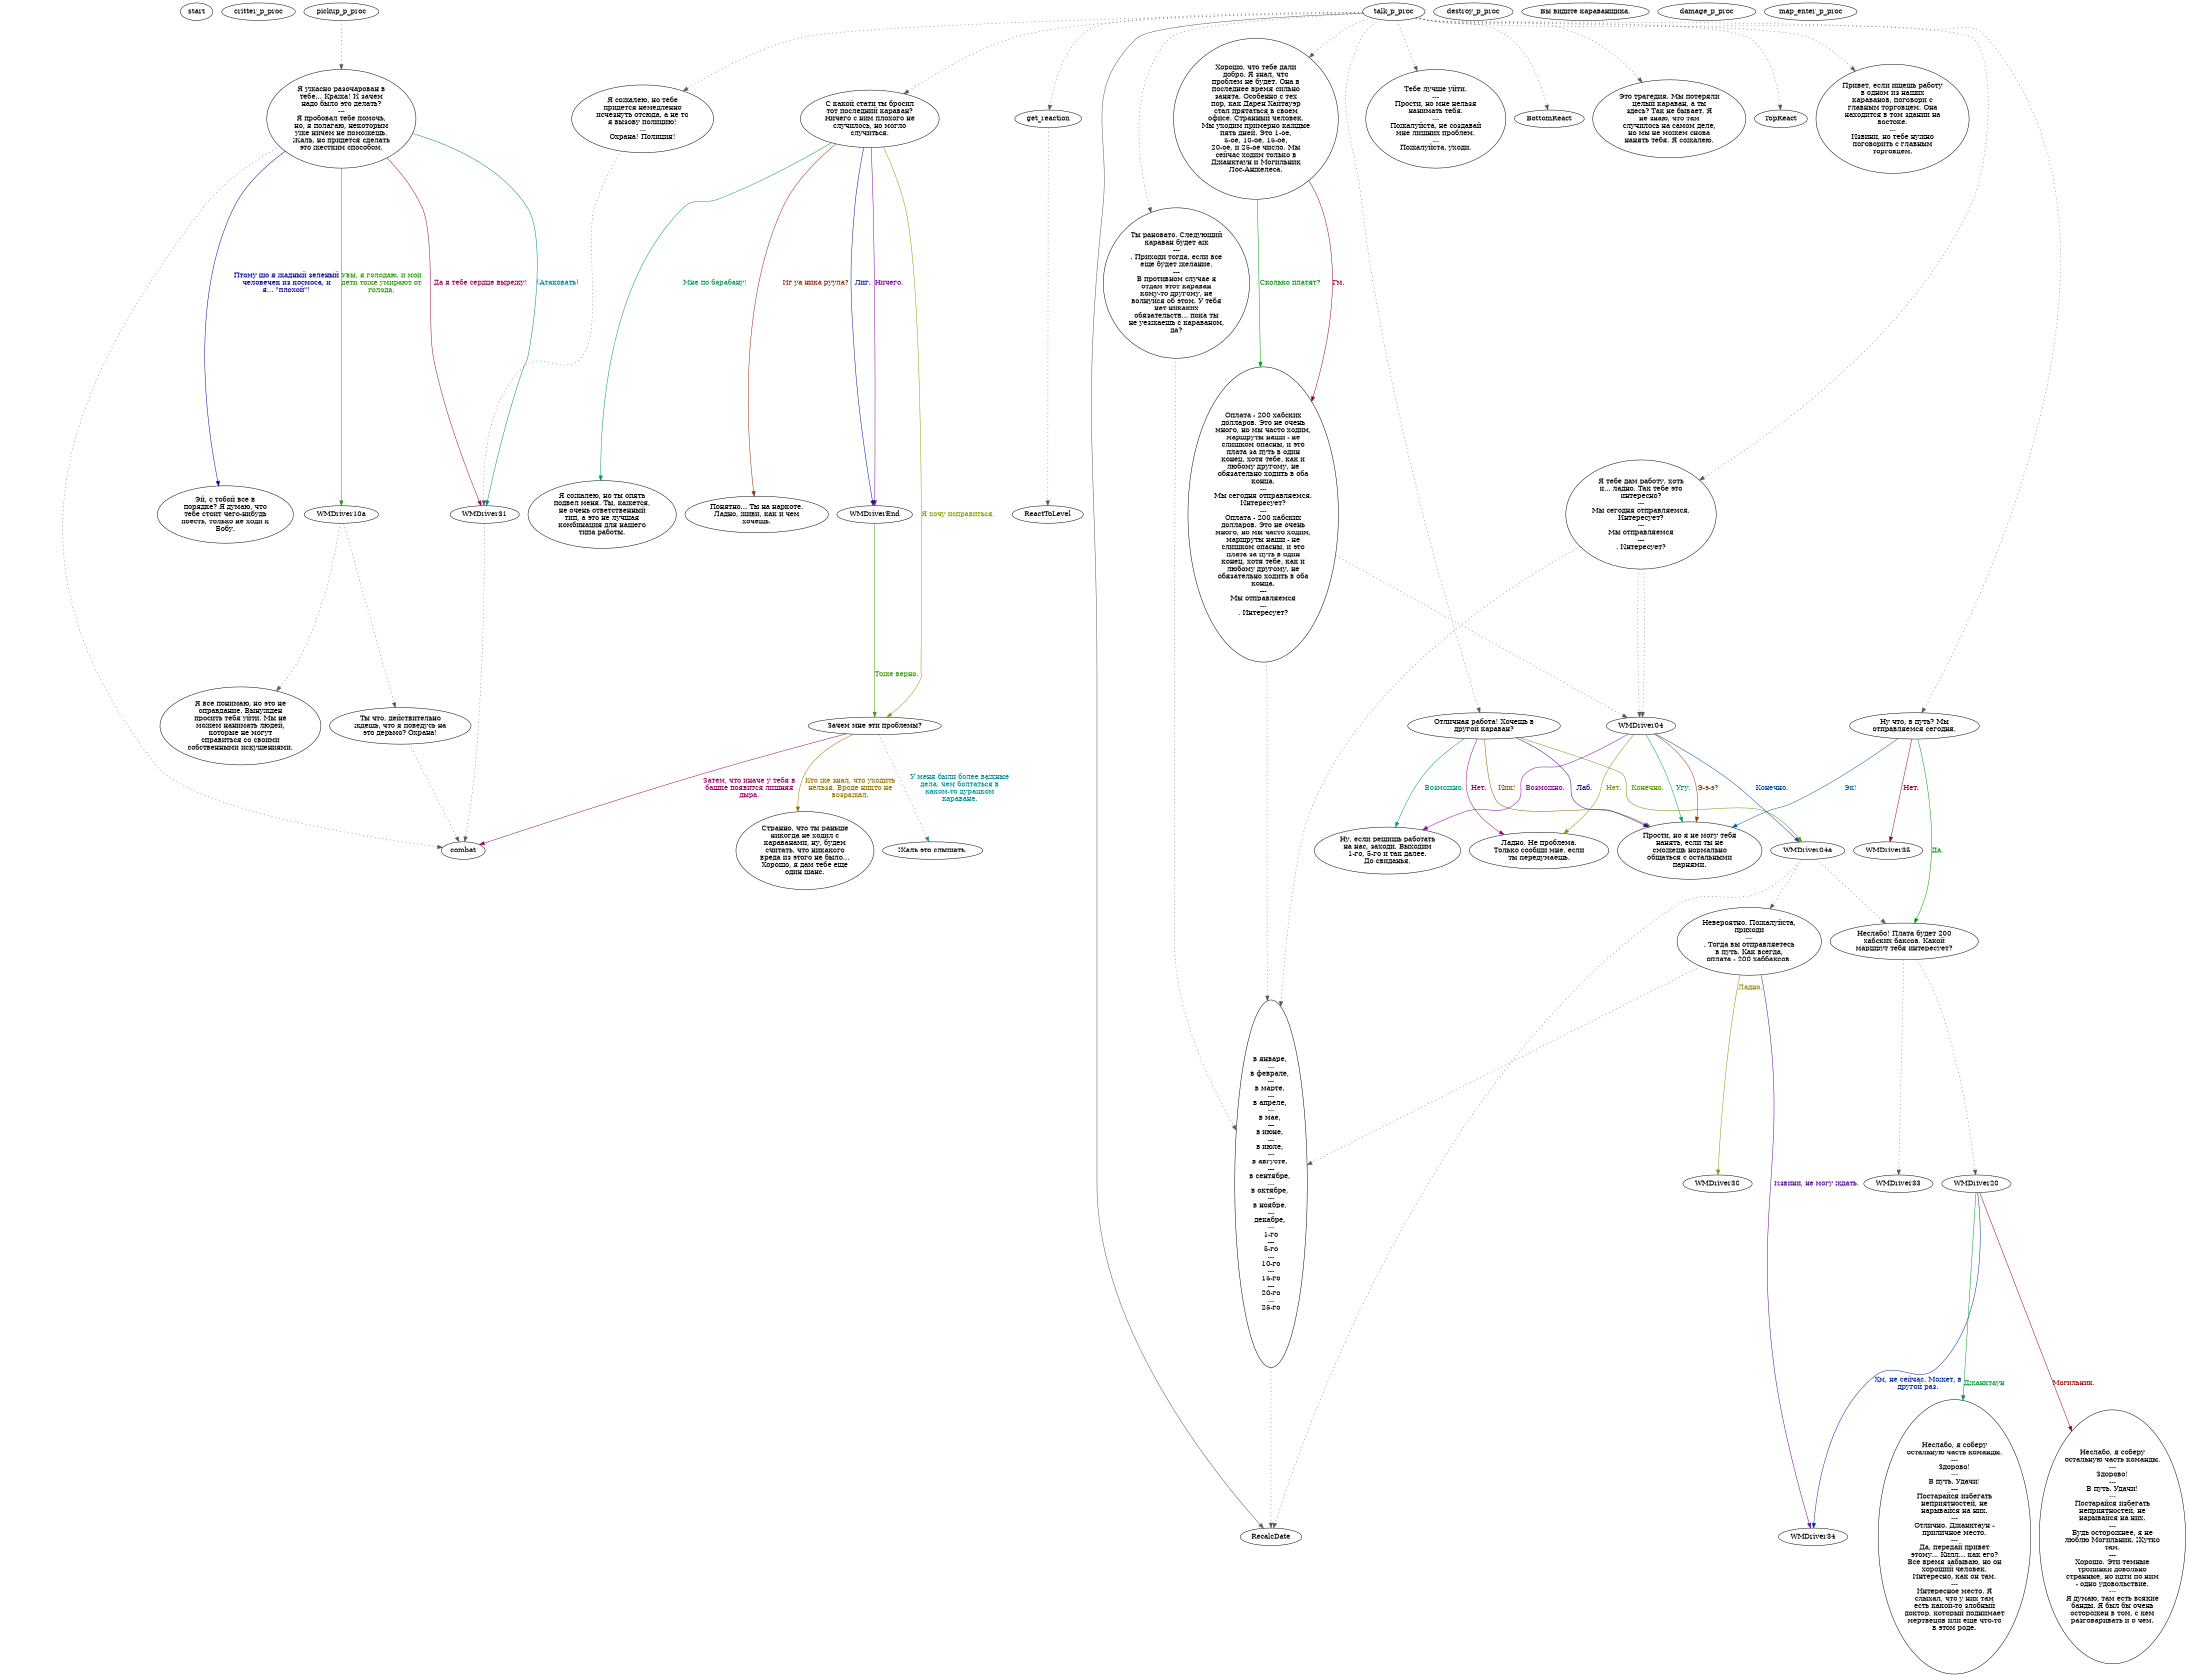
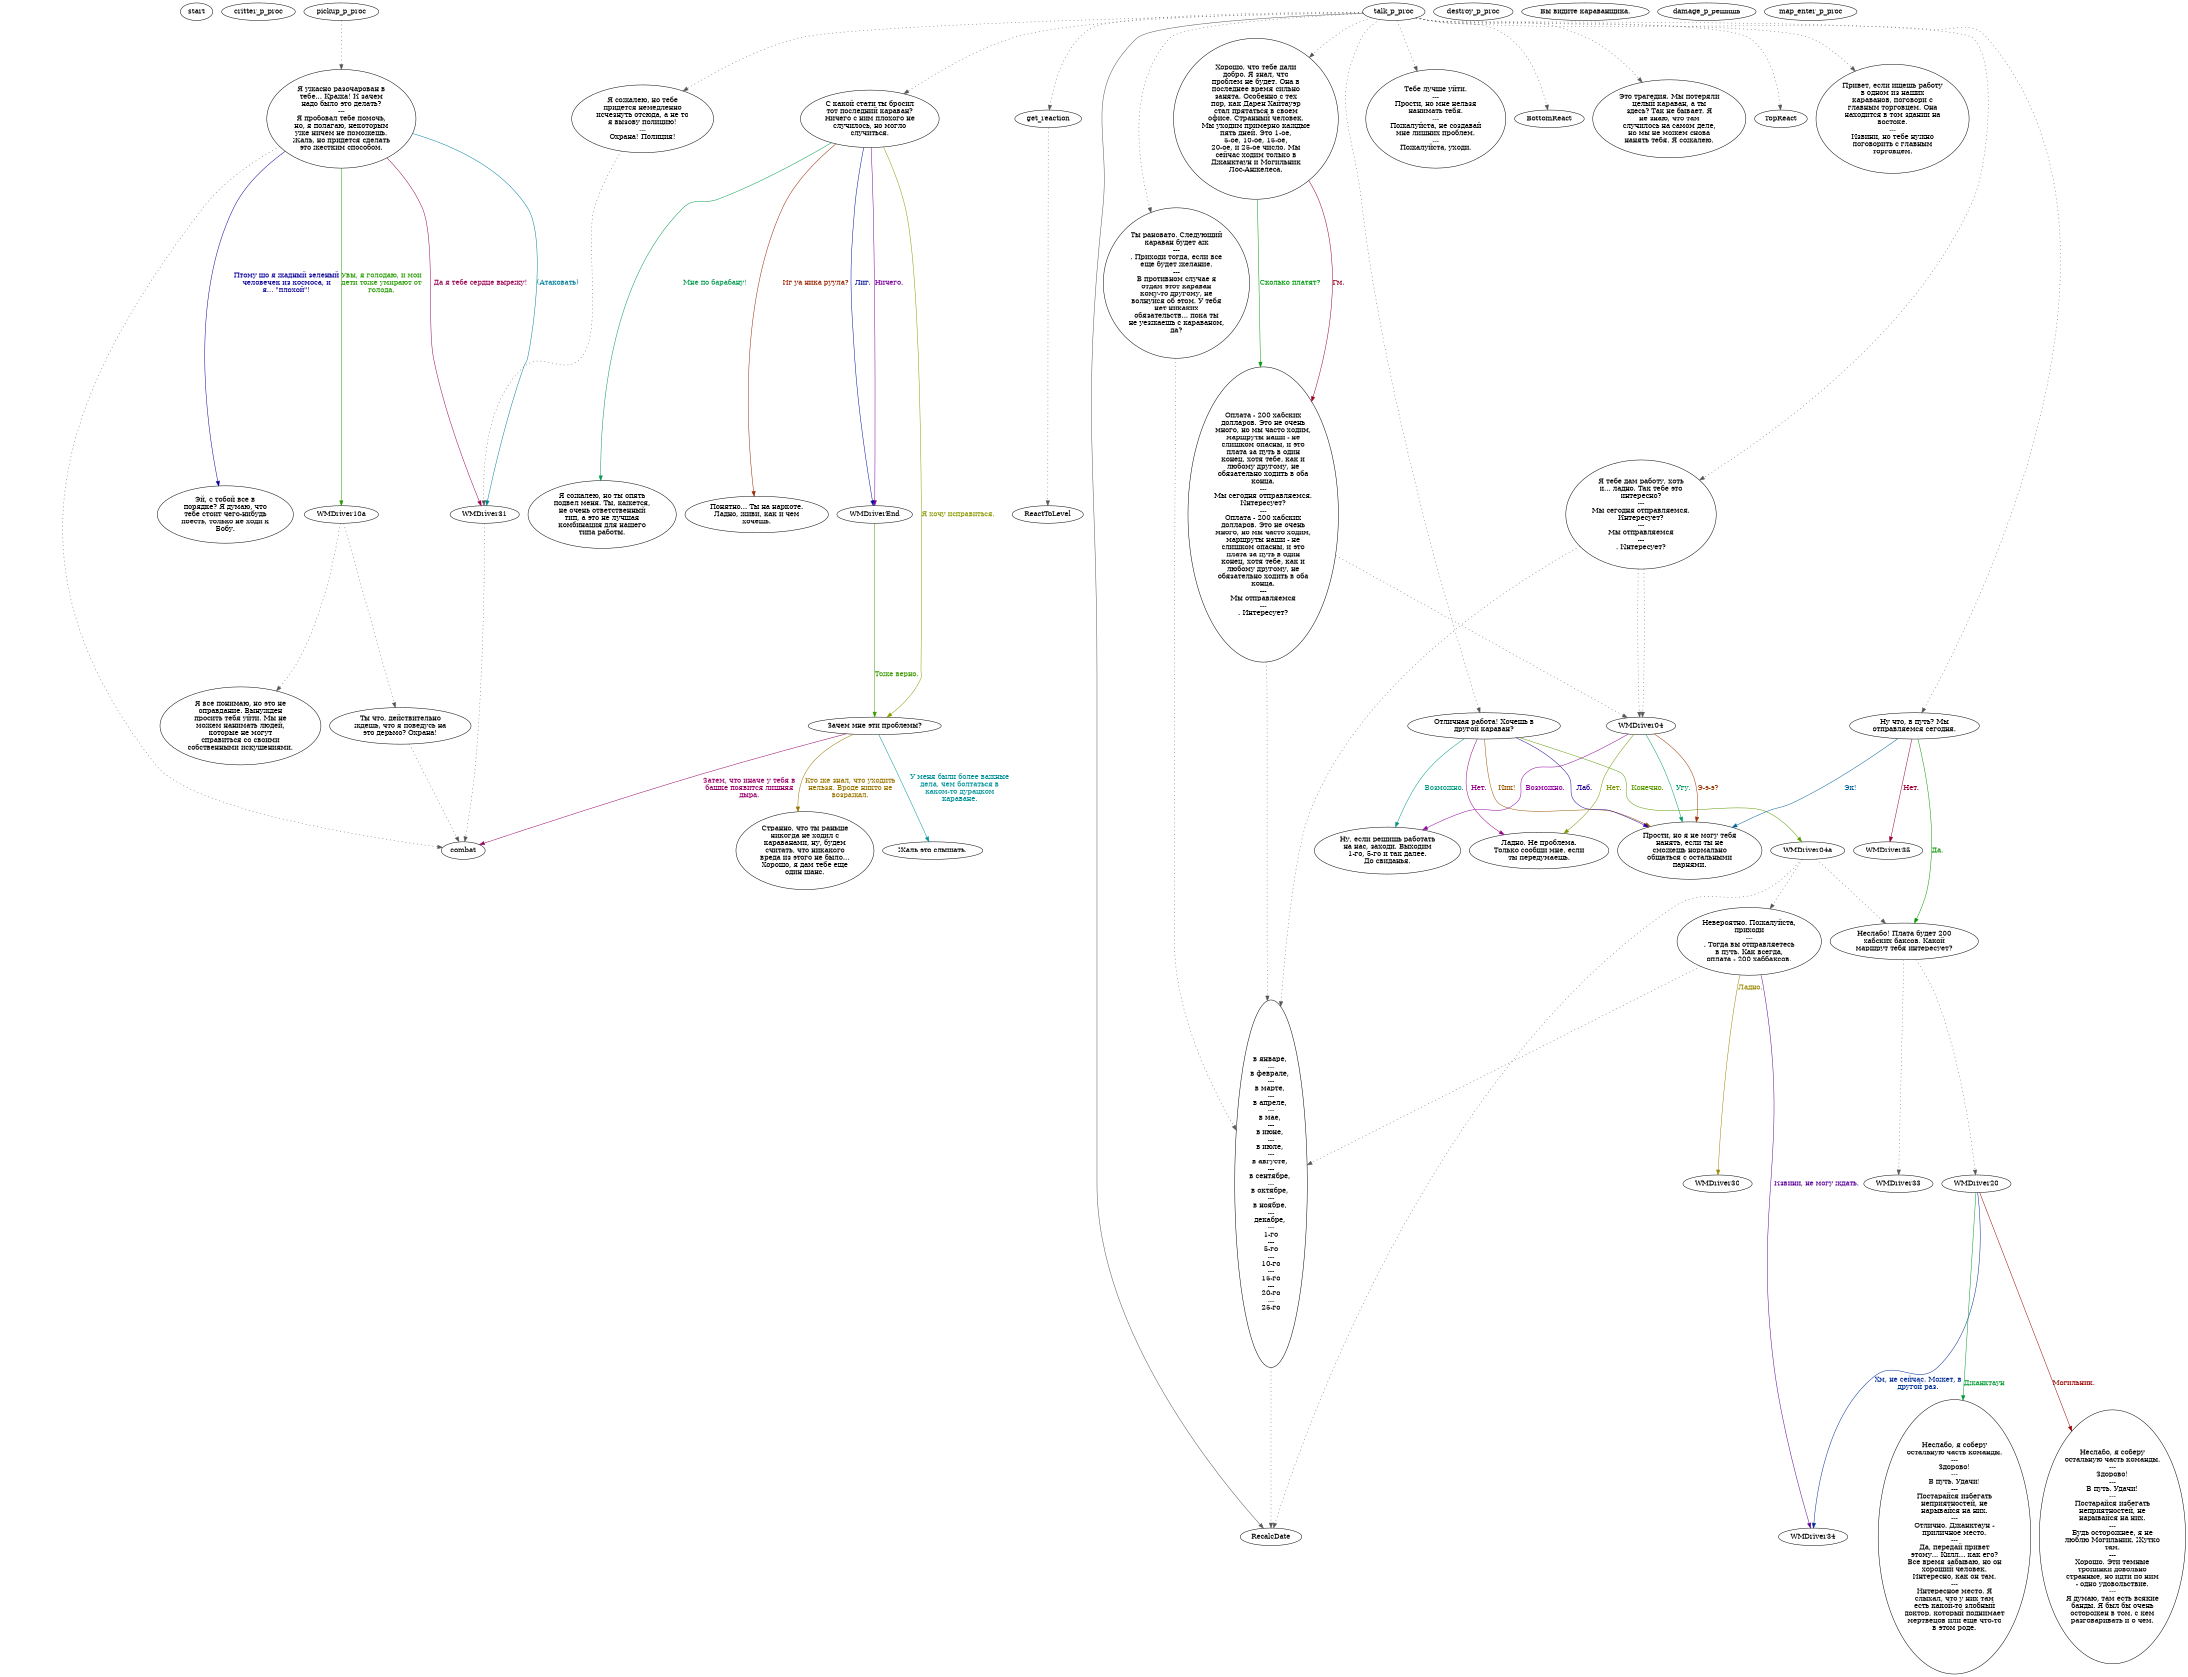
node "damage_p_proc": label "damage_p_proc" -> "damage_p_решишь"
edge "WMDriver04" -> "WMDriver04a": removed, label "Конечно."
edge "Зачем мне эти проблемы?" -> "Жаль это слышать.": style dotted -> solid
